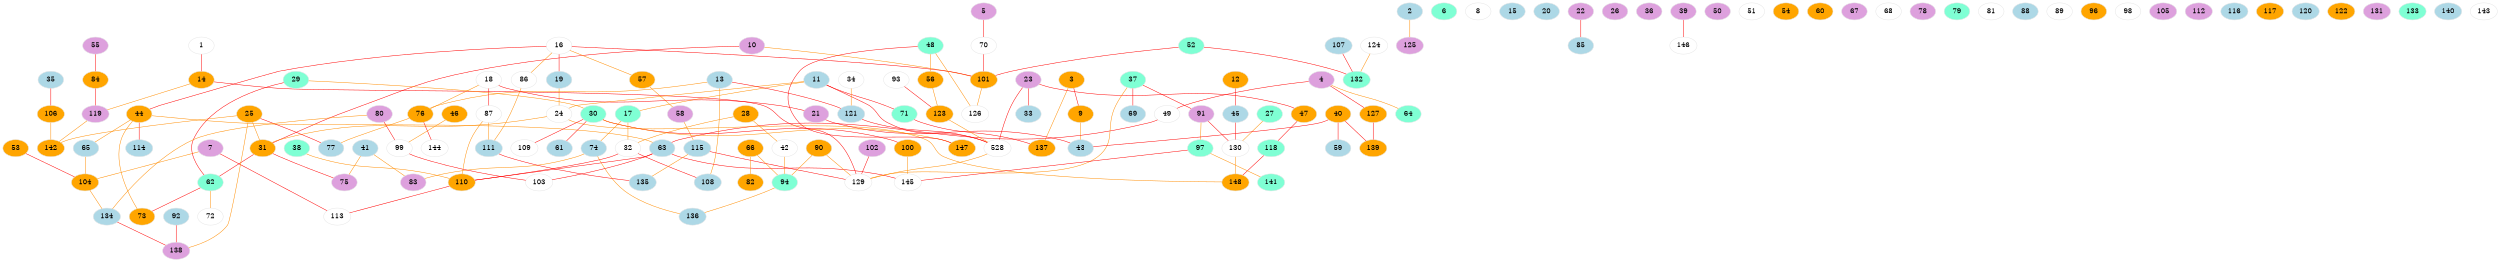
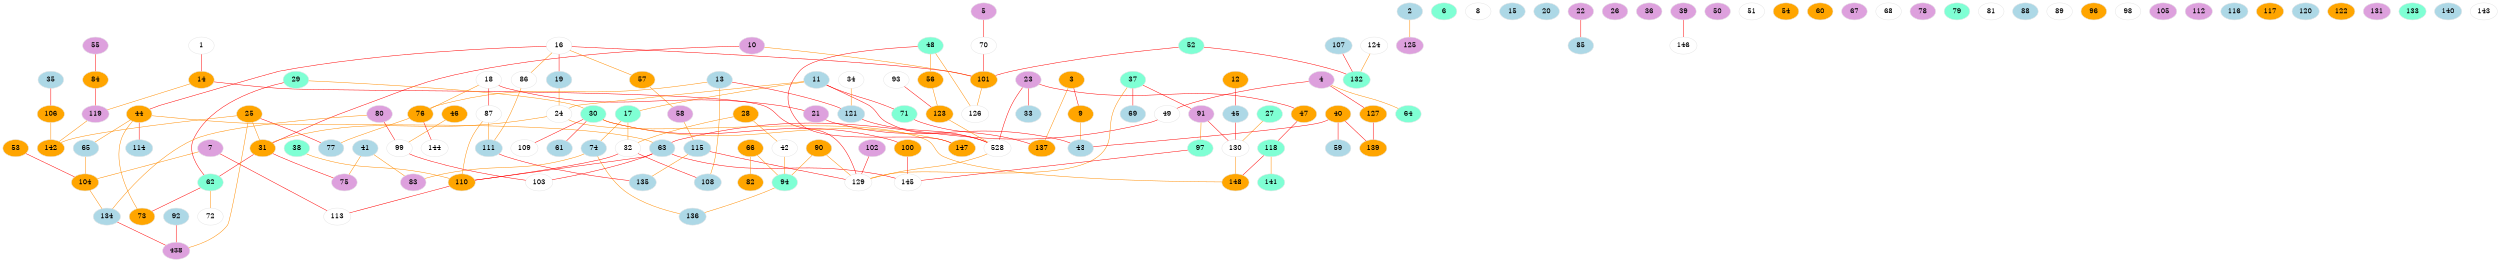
edge "97" -- "141": now "118" -- "141"
edge "100" -- "145": color darkorange -> red
node "138": label "138" -> "438"
